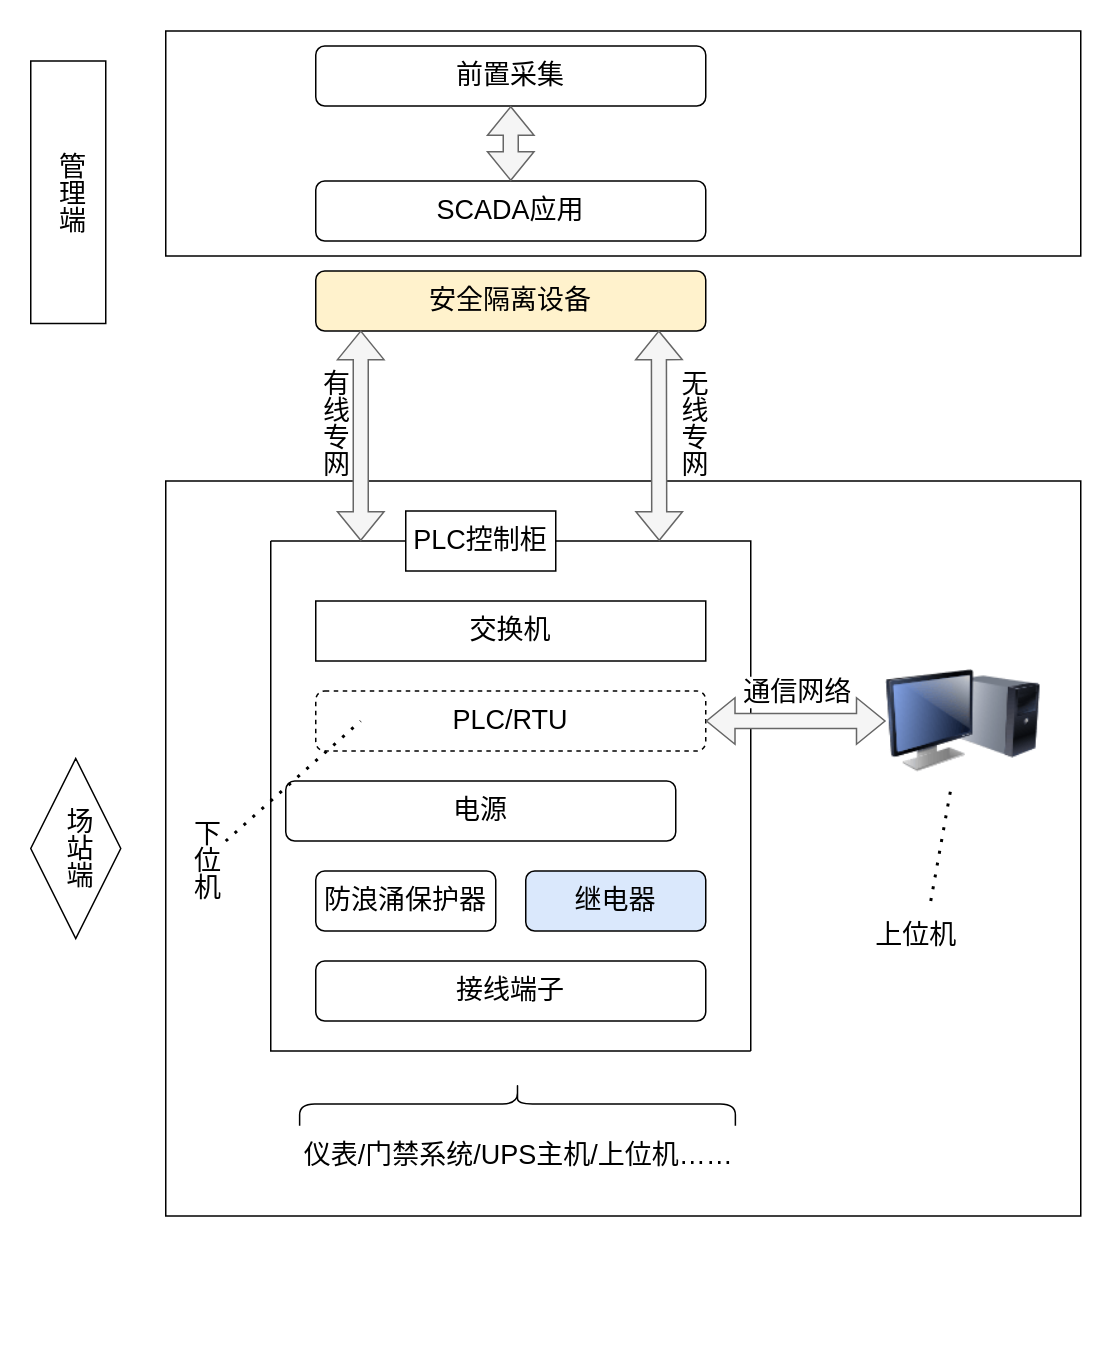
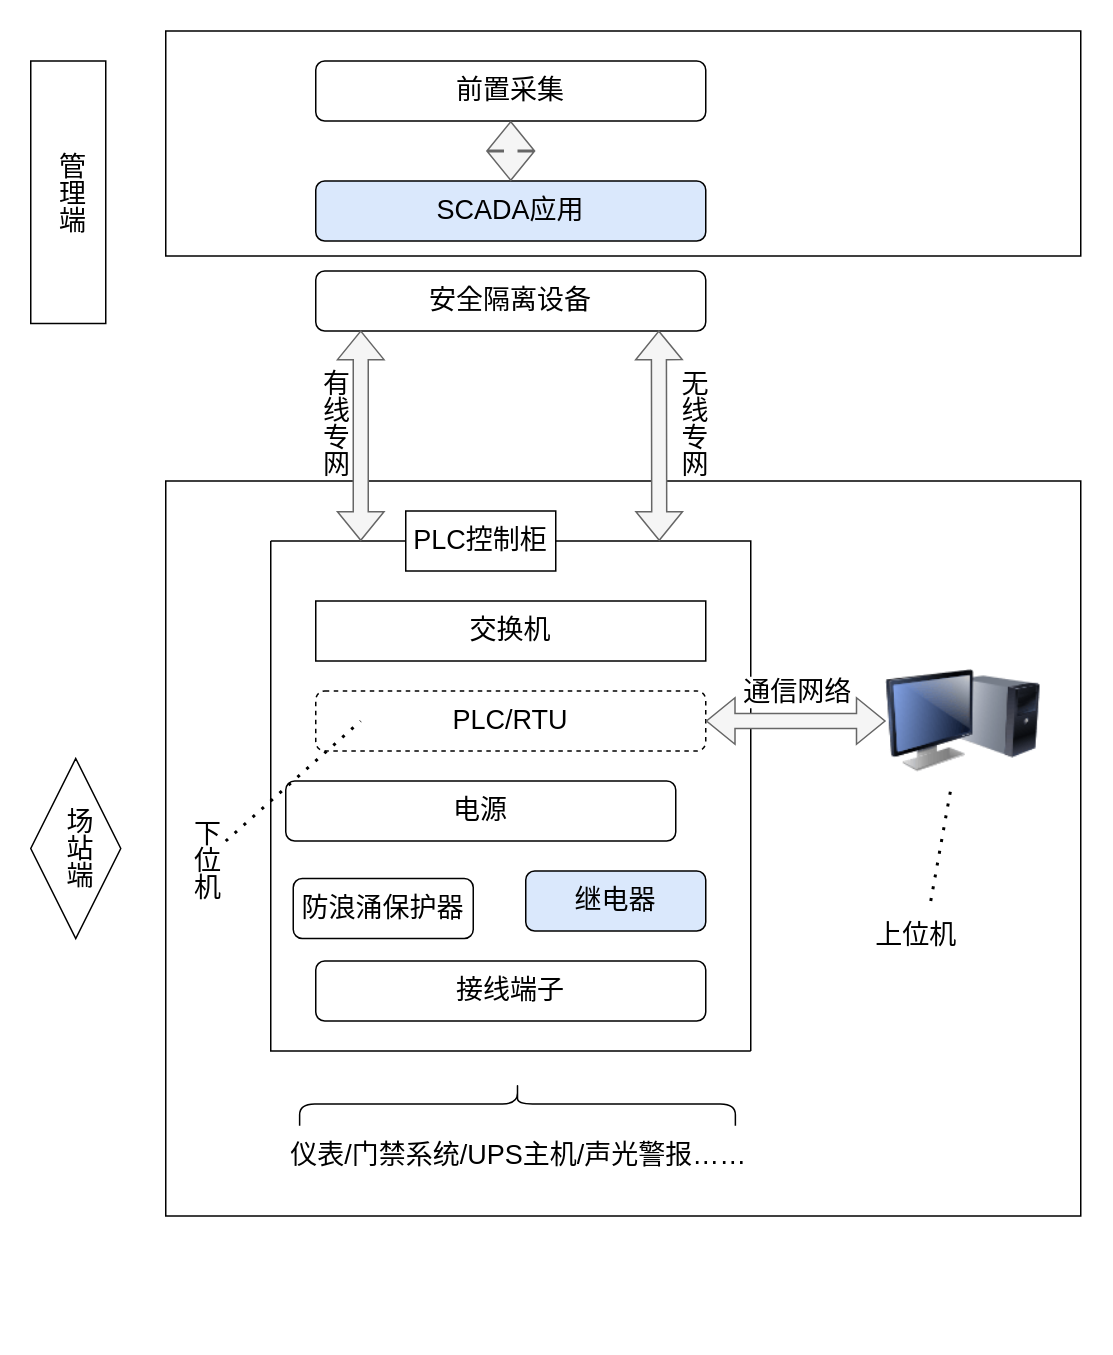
node "前置采集": moved (511, 76) -> (511, 91)
node "SCADA应用": fillcolor #ffffff -> #dae8fc
node "安全隔离设备": fillcolor #fff2cc -> #ffffff
node "防浪涌保护器": moved (406, 901) -> (383, 908)
node "仪表/门禁系统/UPS主机/上位机……": label "仪表/门禁系统/UPS主机/上位机……" -> "仪表/门禁系统/UPS主机/声光警报……"
